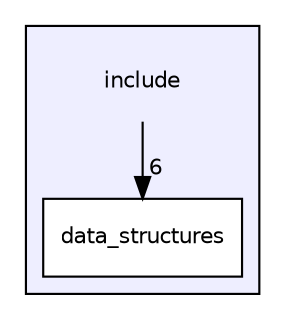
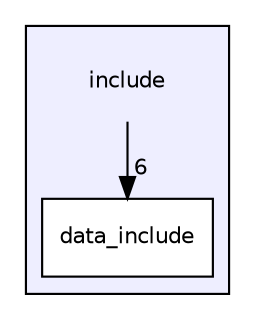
node "data_structures": label "data_structures" -> "data_include"
